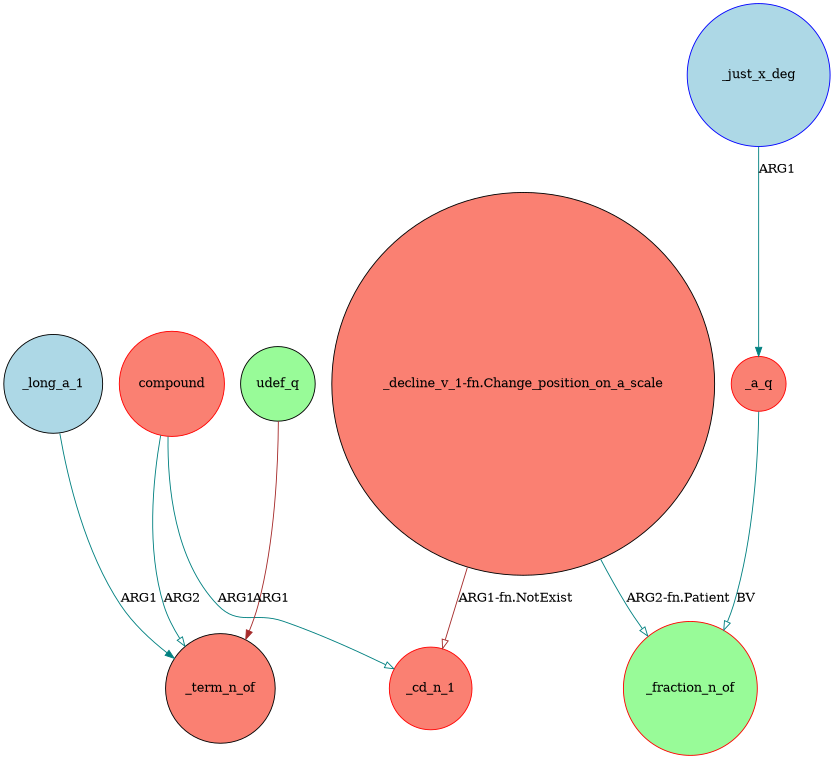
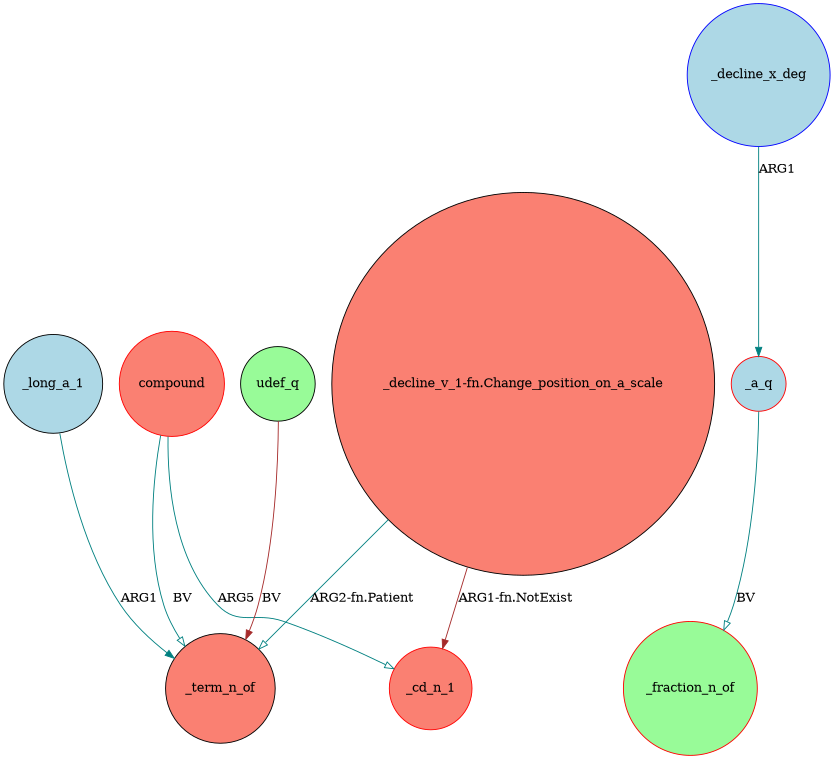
node "_just_x_deg": label "_just_x_deg" -> "_decline_x_deg"
node "_a_q": fillcolor salmon -> lightblue
edge "_decline_v_1-fn.Change_position_on_a_scale" -> "_fraction_n_of": now "_decline_v_1-fn.Change_position_on_a_scale" -> "_term_n_of"
edge "compound" -> "_term_n_of": label "ARG2" -> "BV"
edge "compound" -> "_cd_n_1": label "ARG1" -> "ARG5"
edge "udef_q" -> "_term_n_of": label "ARG1" -> "BV"
edge "_decline_v_1-fn.Change_position_on_a_scale" -> "_cd_n_1": arrowhead onormal -> normal
